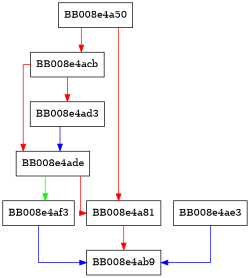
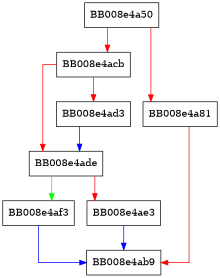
edge "BB008e4ade" -> "BB008e4a81": now "BB008e4ade" -> "BB008e4ae3"
